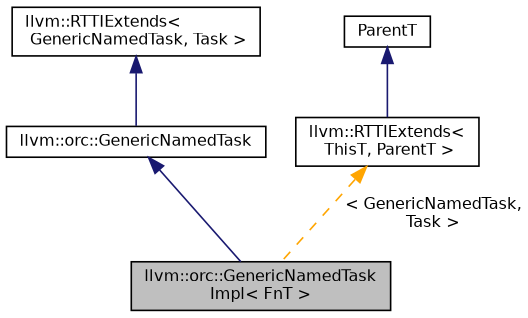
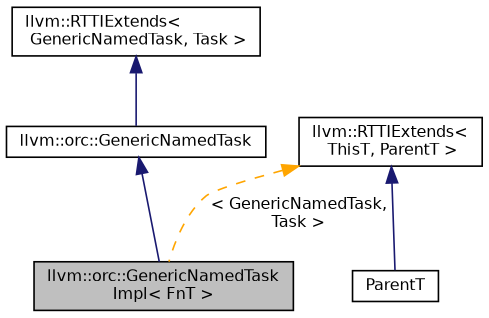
edge "llvm::RTTIExtends< ThisT, ParentT >" -> "ParentT": reversed
